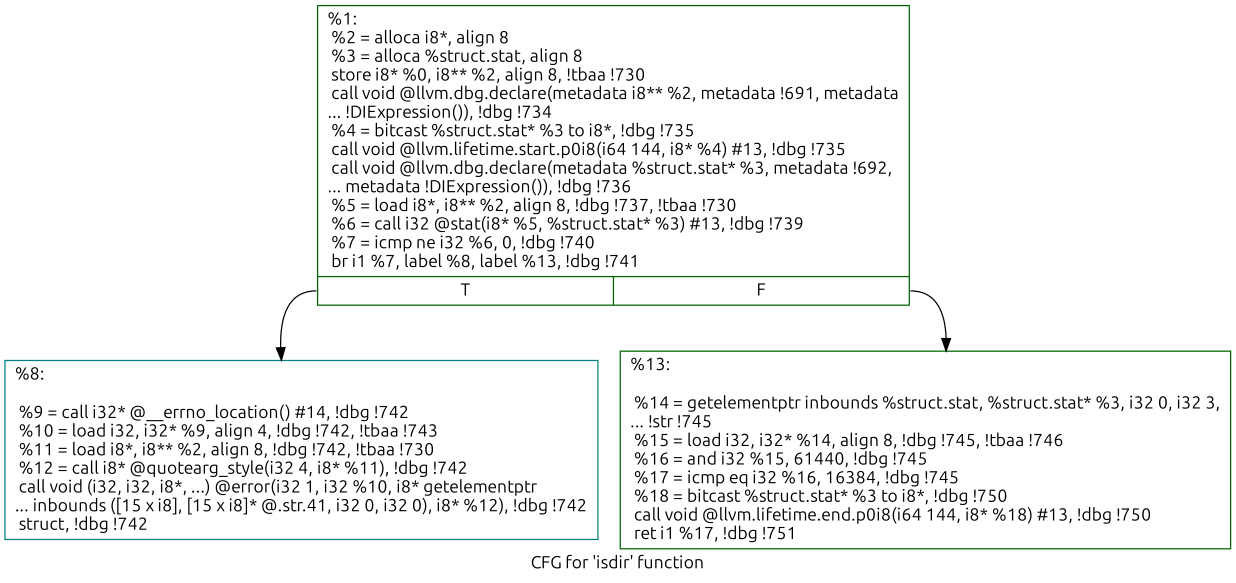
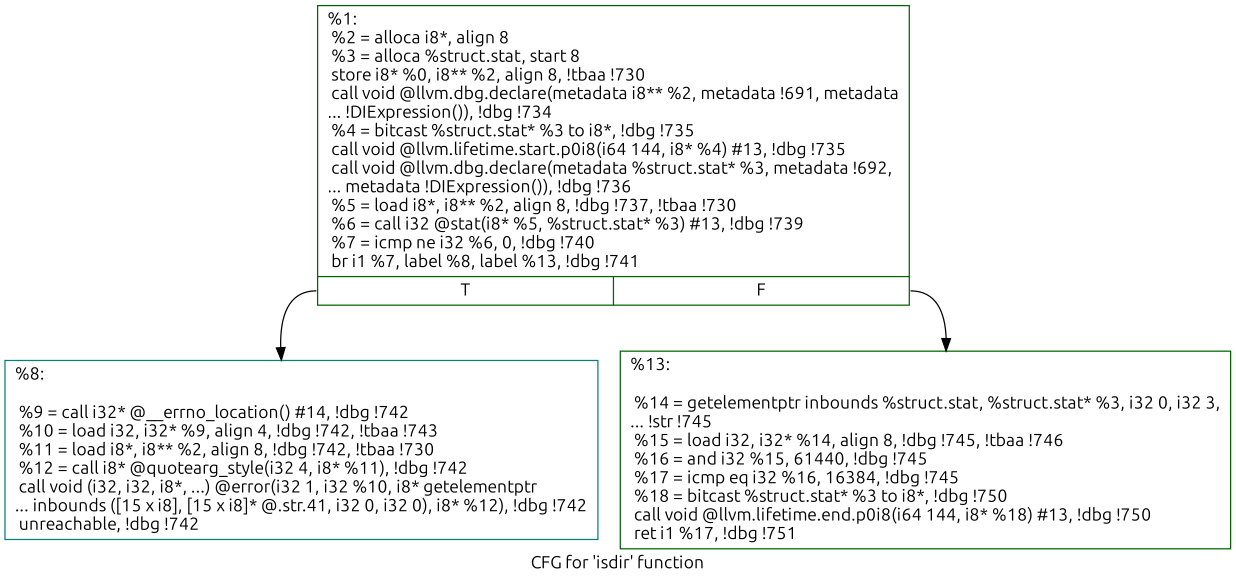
node "%1:": text "%3 = alloca %struct.stat, align 8" -> "%3 = alloca %struct.stat, start 8"
node "%8:": text "struct, !dbg !742" -> "unreachable, !dbg !742"
